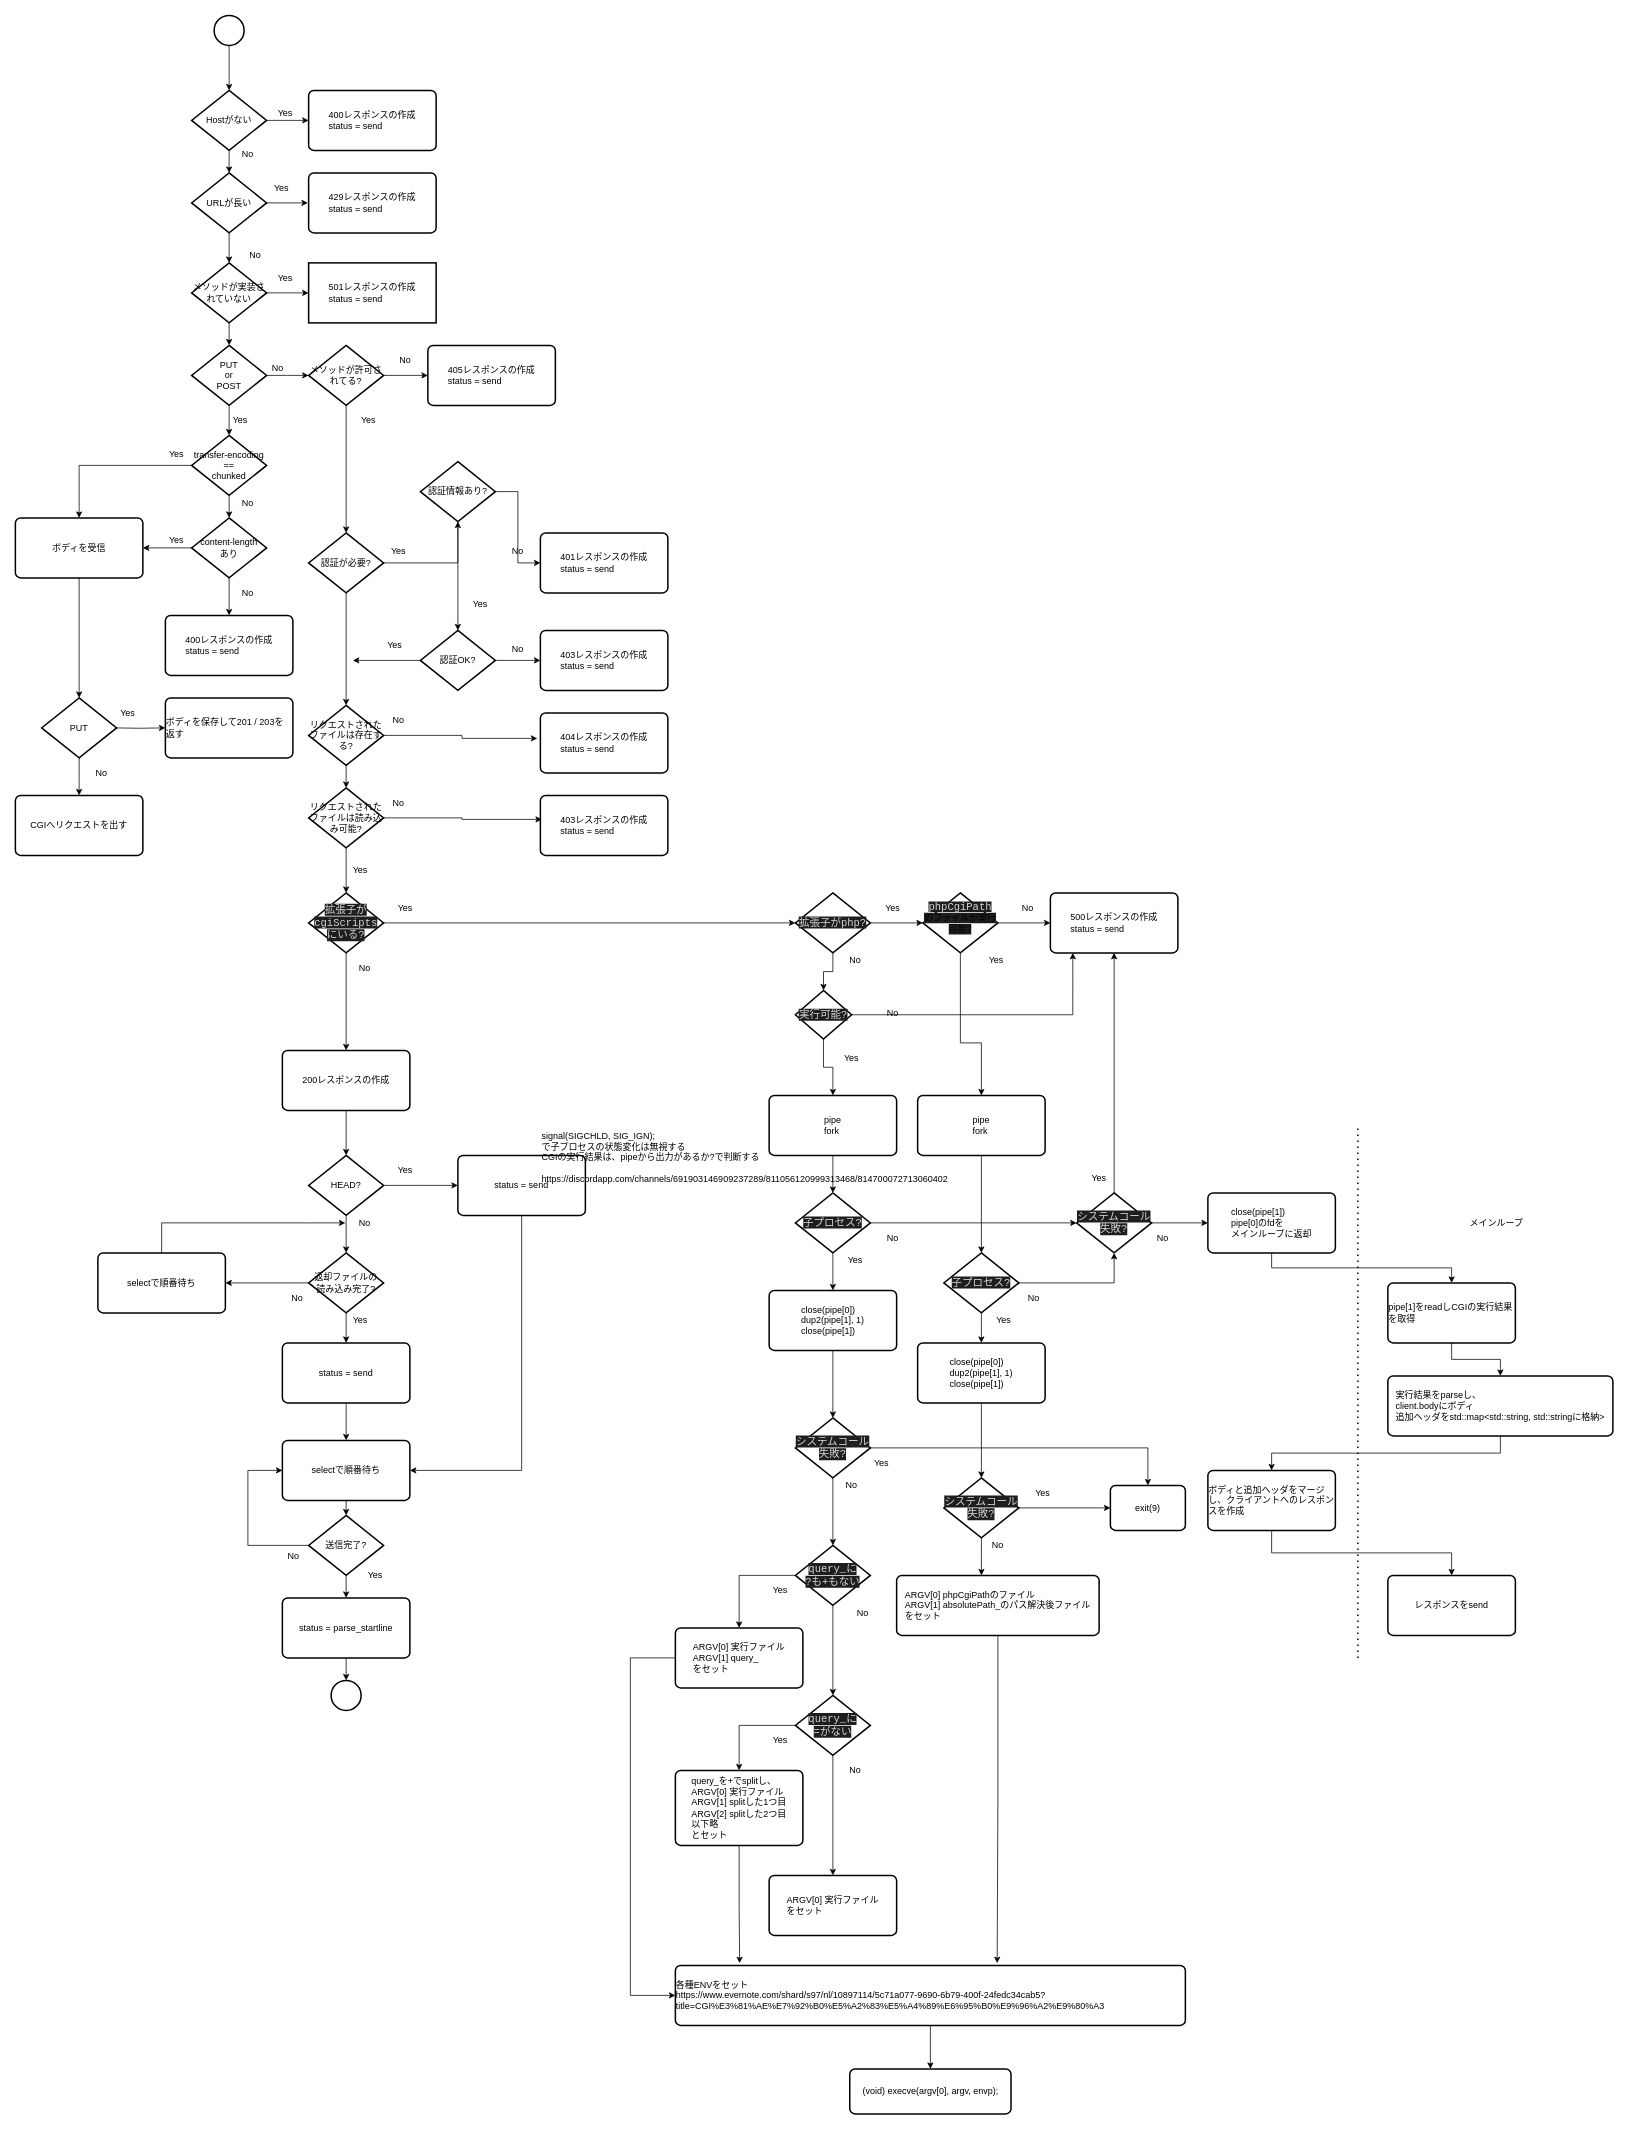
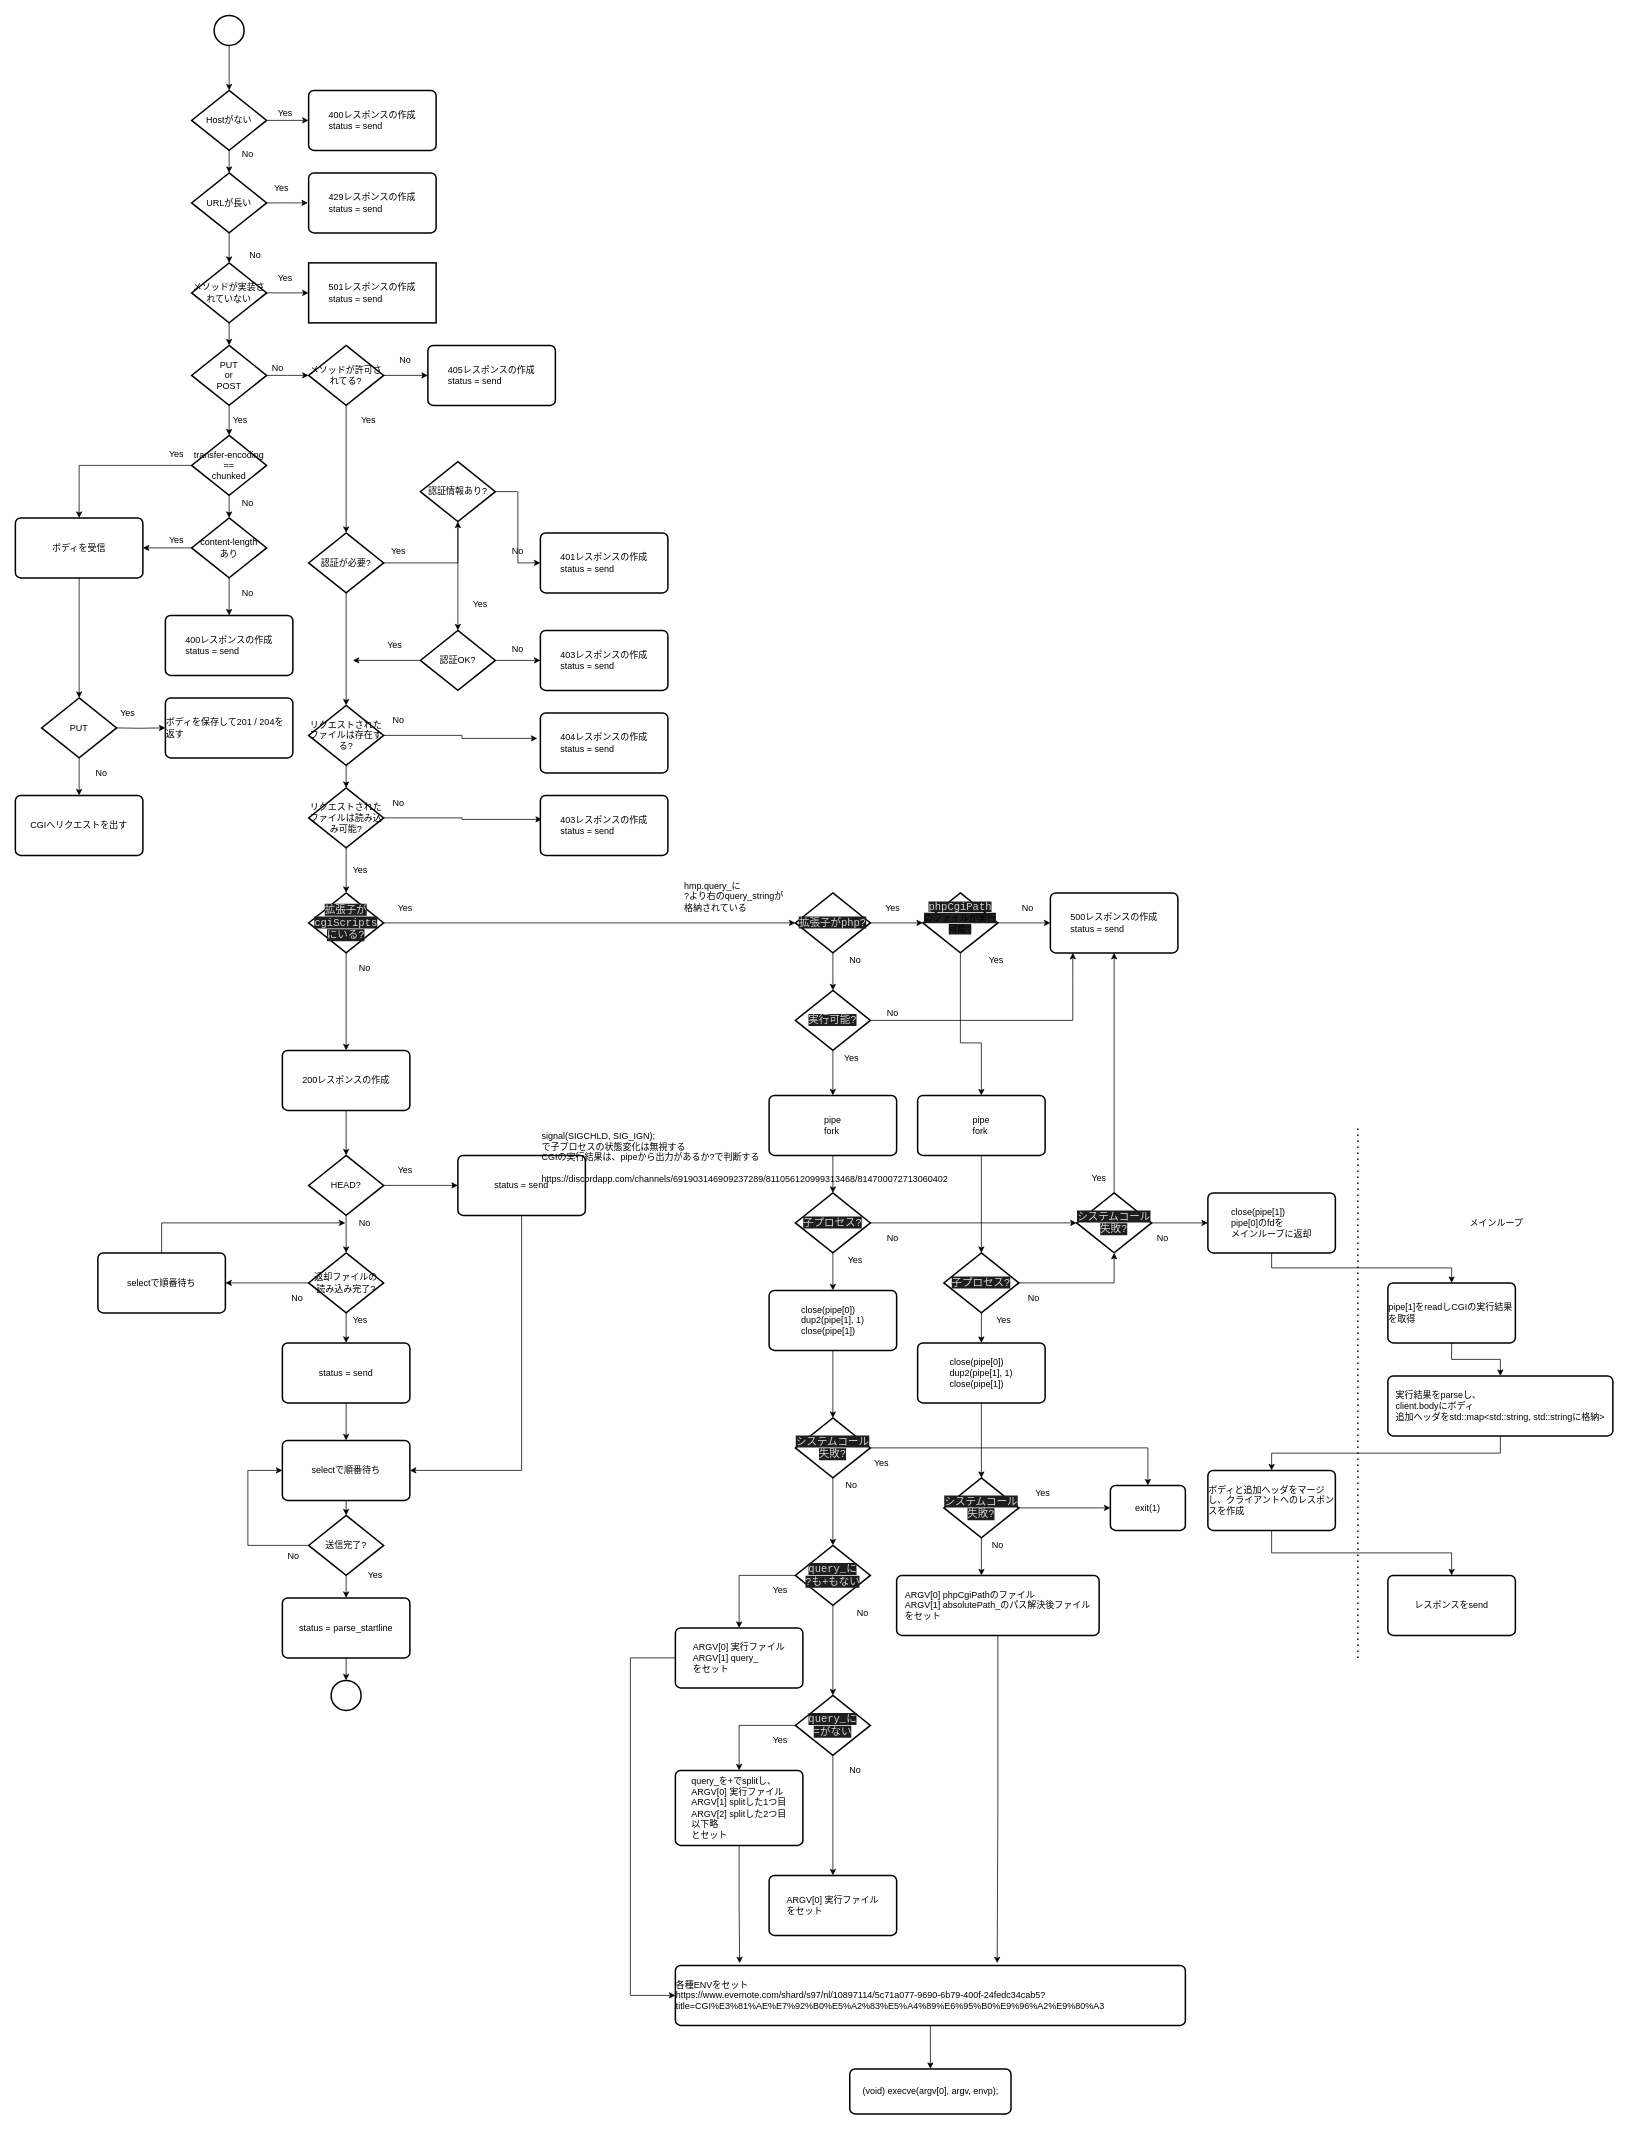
node "ボディを保存して201 / 203を返す": label "ボディを保存して201 / 203を返す" -> "ボディを保存して201 / 204を返す"
node "hmp.query_に ?より右のquery_stringが 格納されている": added
node "実行可能?": size 56x49 -> 75x60
node "exit(9)": label "exit(9)" -> "exit(1)"
